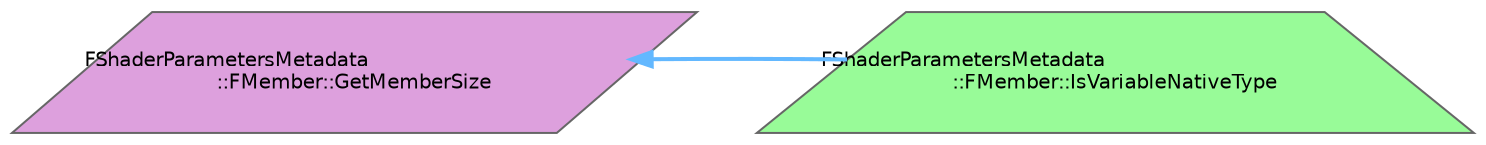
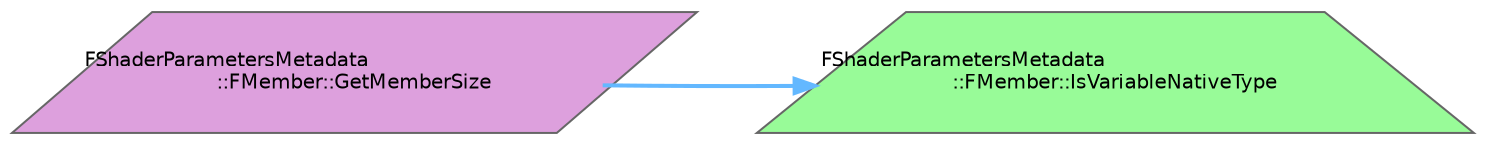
edge "FShaderParametersMetadata ::FMember::IsVariableNativeType" -> "FShaderParametersMetadata ::FMember::GetMemberSize": reversed
